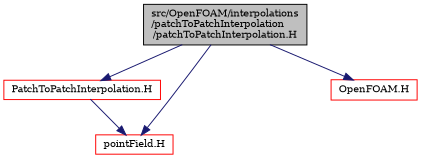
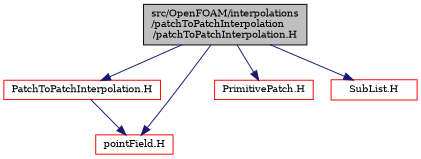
node "PrimitivePatch.H": added
node "OpenFOAM.H": label "OpenFOAM.H" -> "SubList.H"
